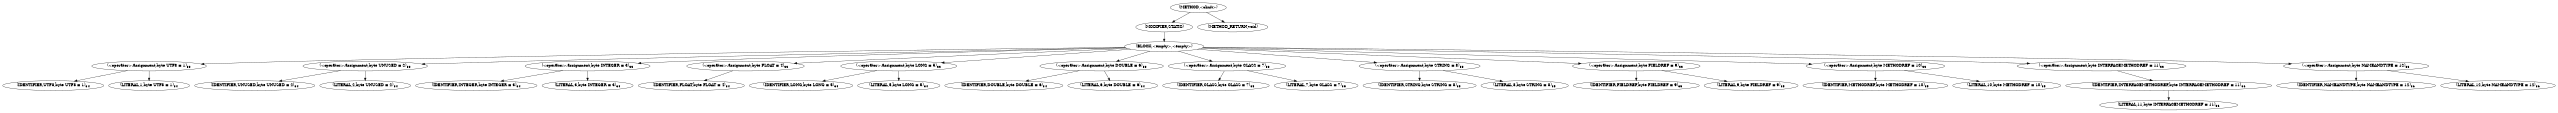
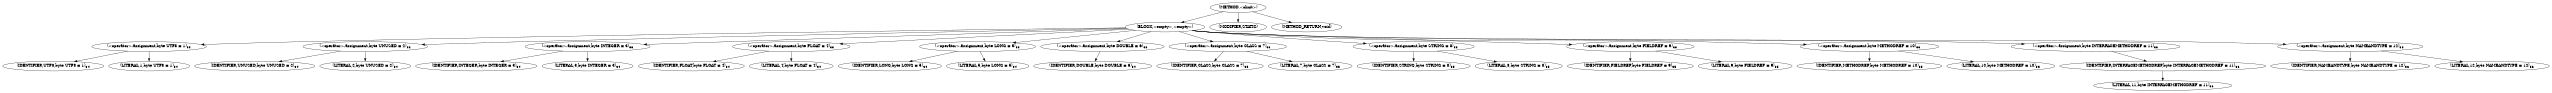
edge "(MODIFIER,STATIC)" -> "(BLOCK,<empty>,<empty>)": now "(METHOD,<clinit>)" -> "(BLOCK,<empty>,<empty>)"
node "(LITERAL,4,byte FLOAT = 4)": added
node "(LITERAL,6,byte DOUBLE = 6)": removed
